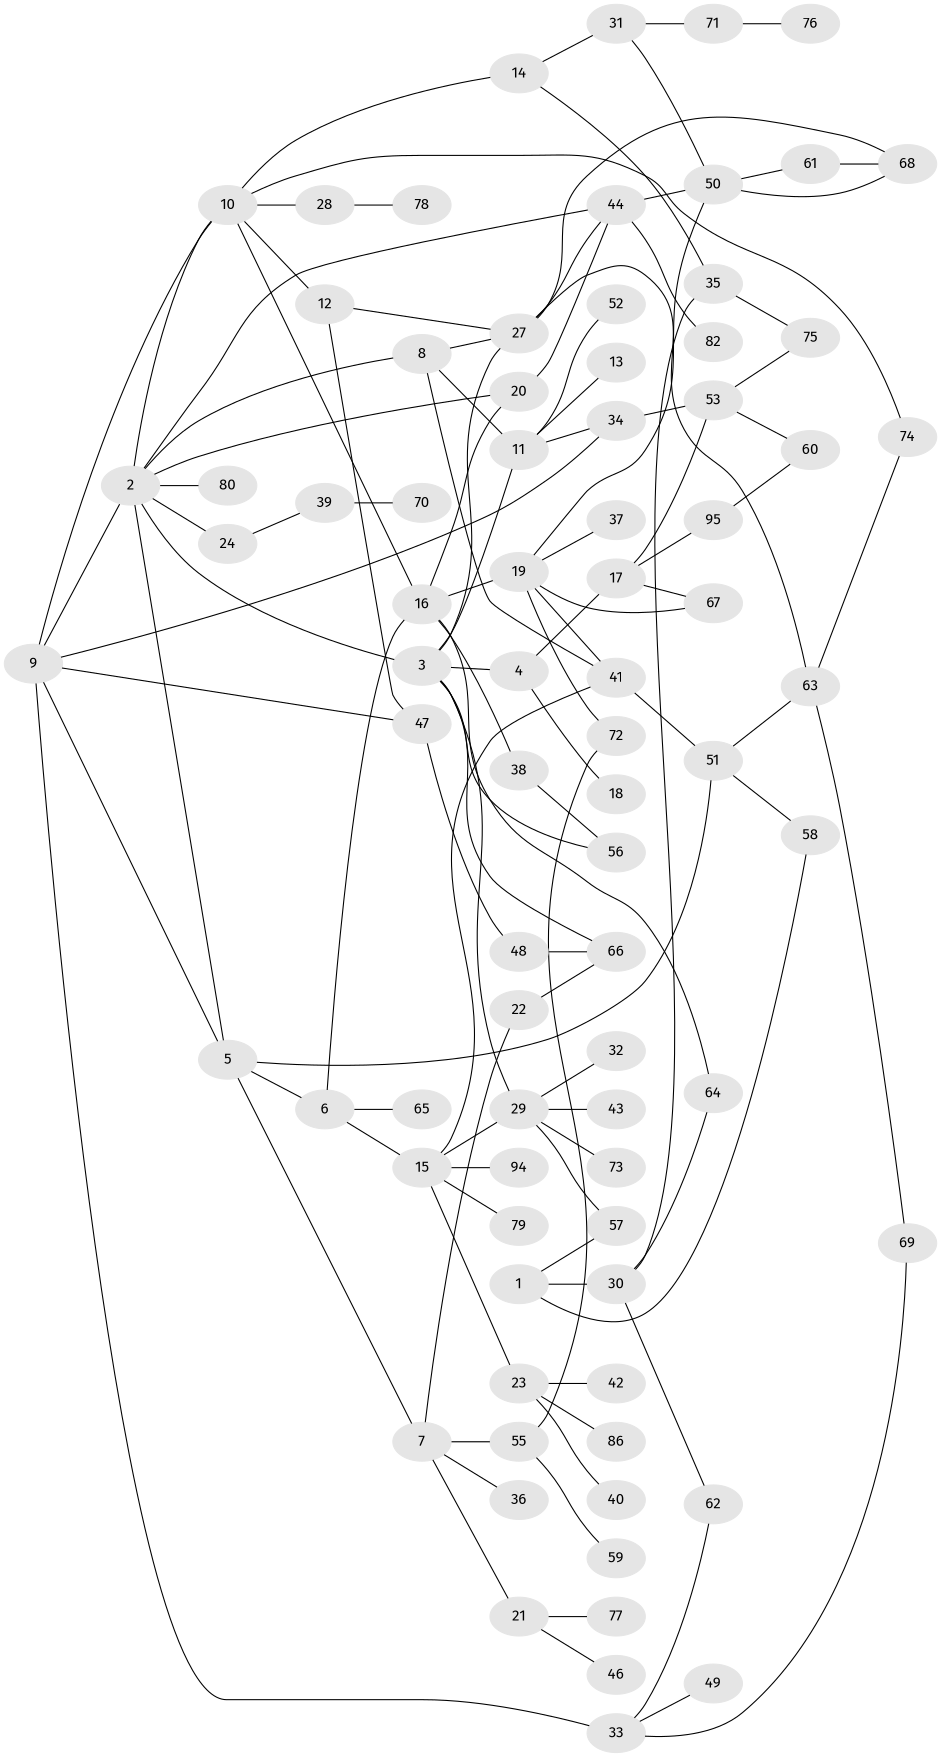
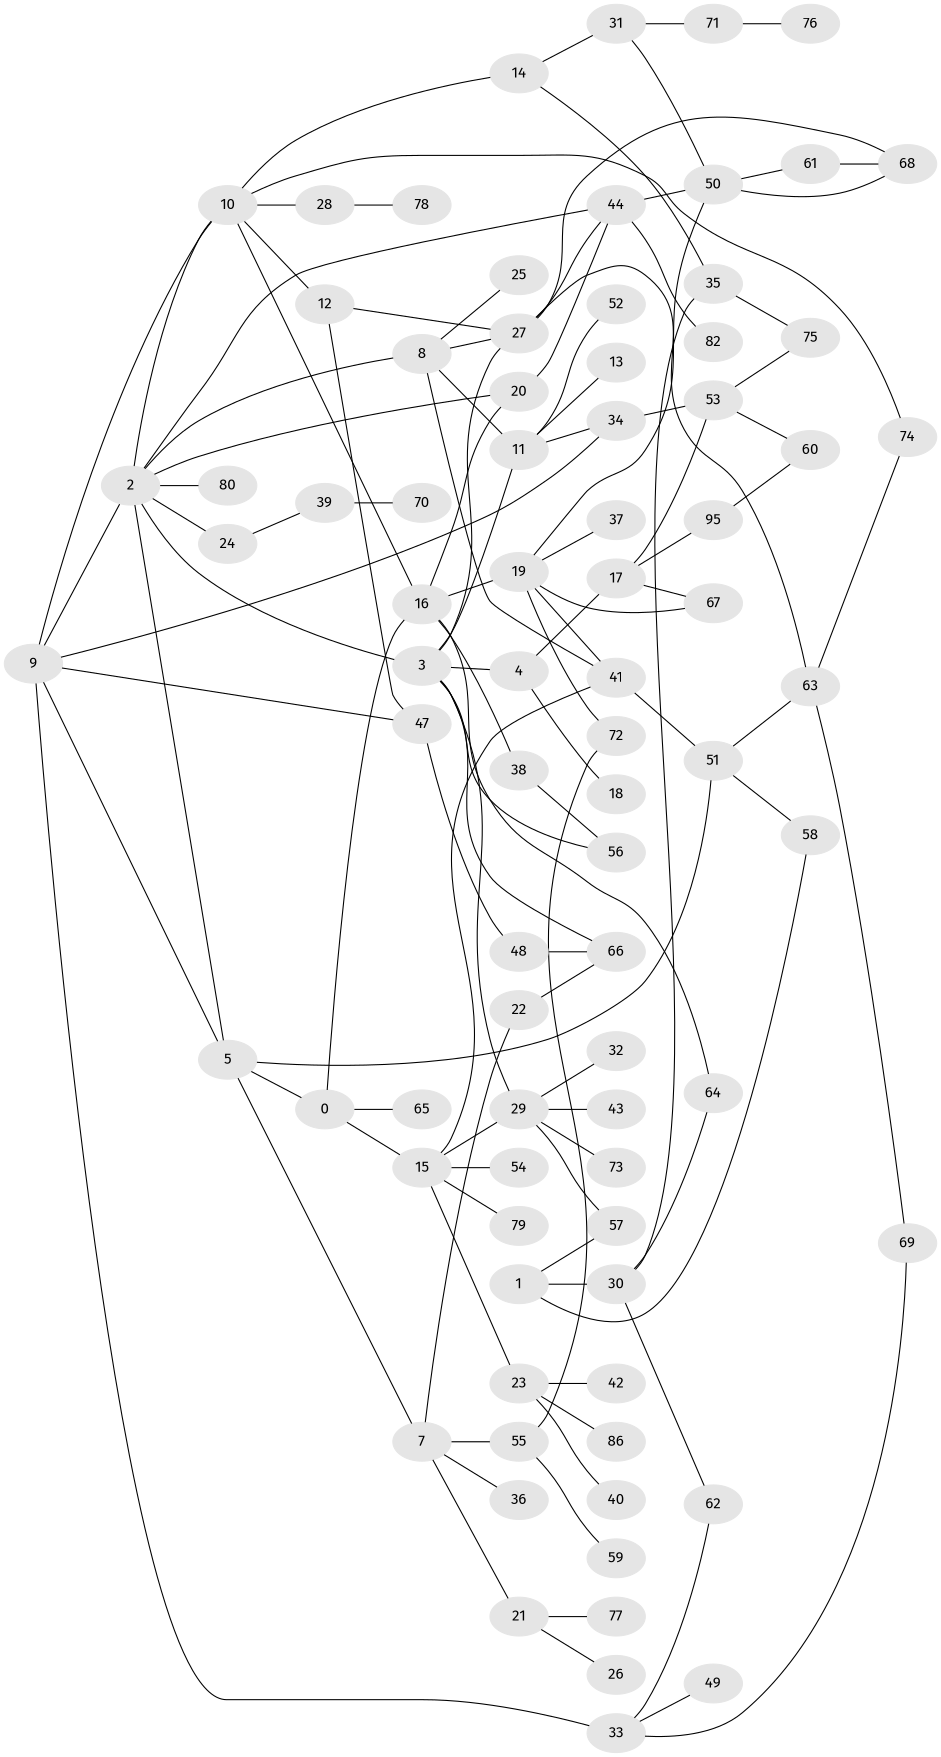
node "25": added
node "6": label "6" -> "0"
node "94": label "94" -> "54"
node "46": label "46" -> "26"
